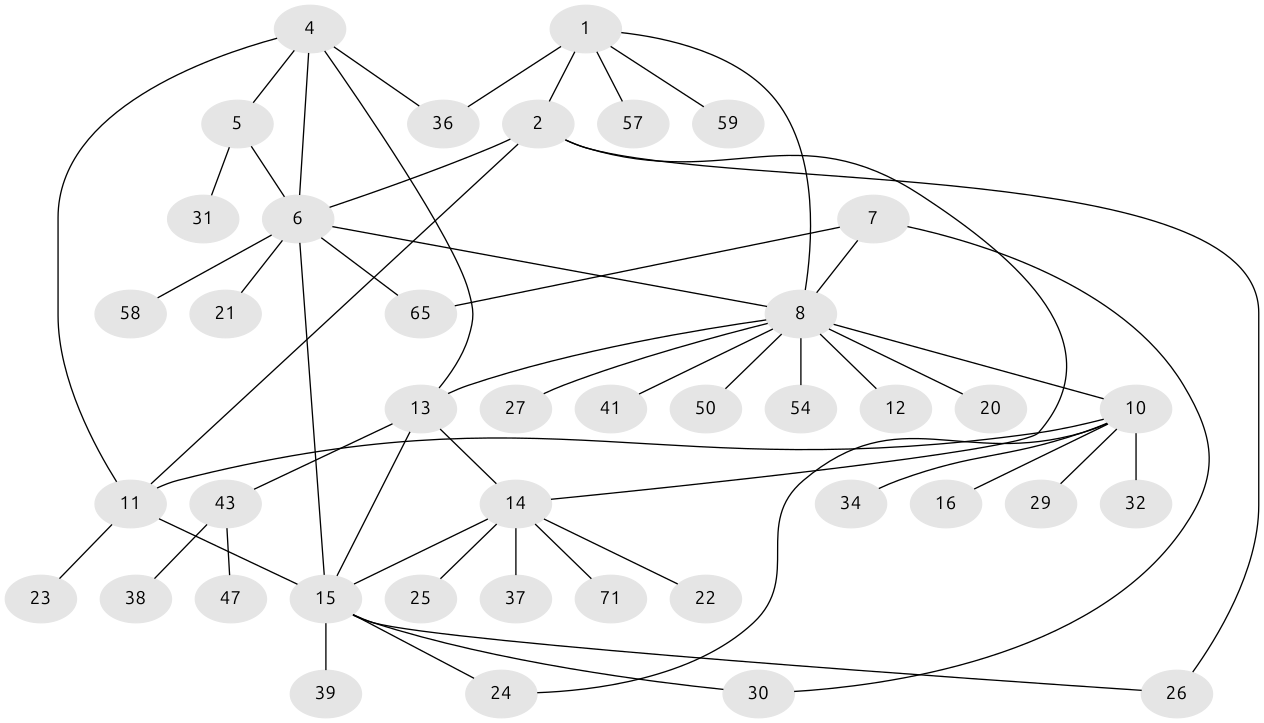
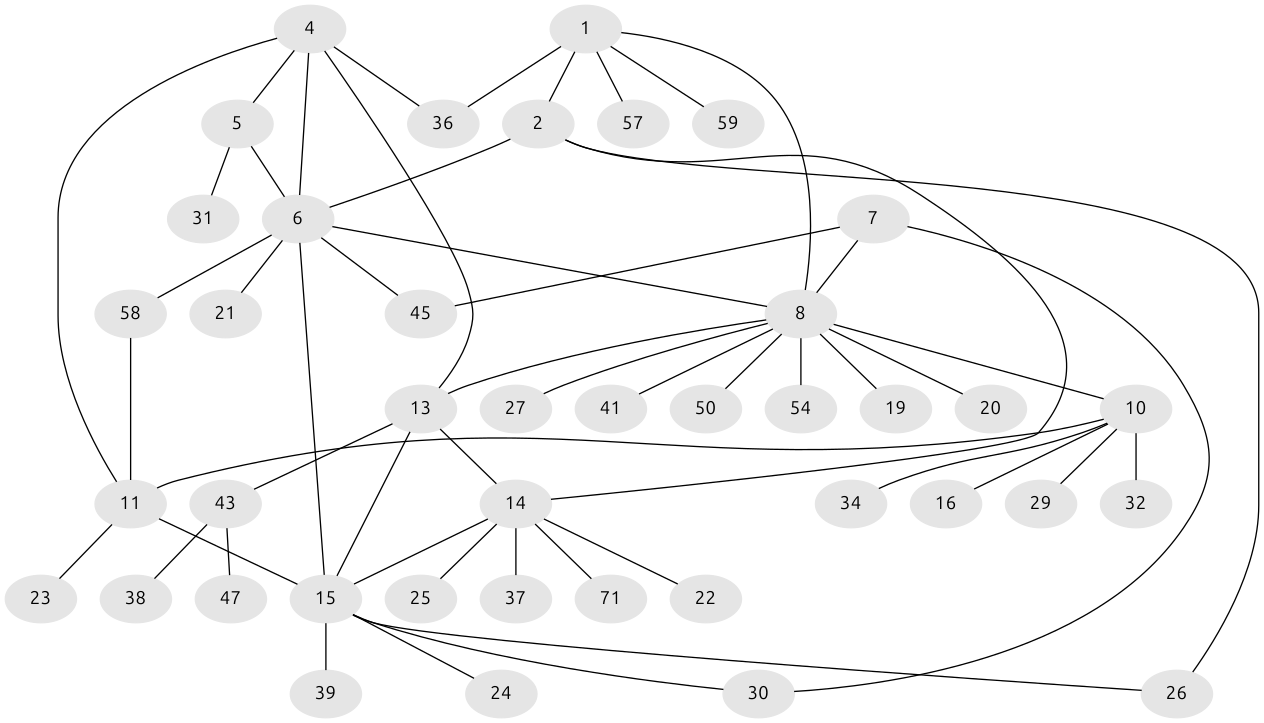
edge "2" -- "11": now "58" -- "11"
node "65": label "65" -> "45"
node "12": label "12" -> "19"
edge "10" -- "24": removed
